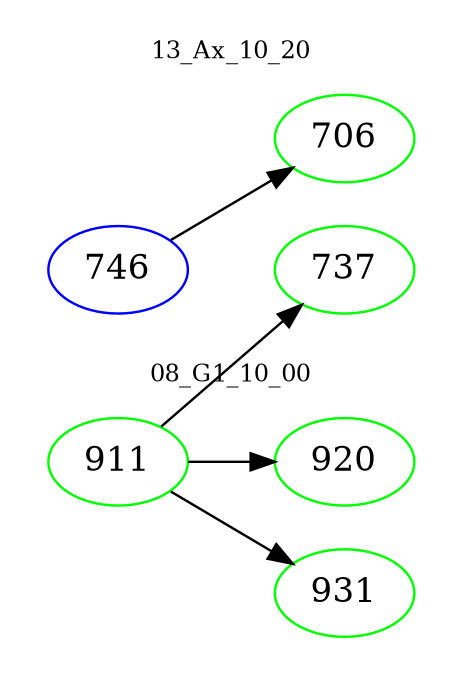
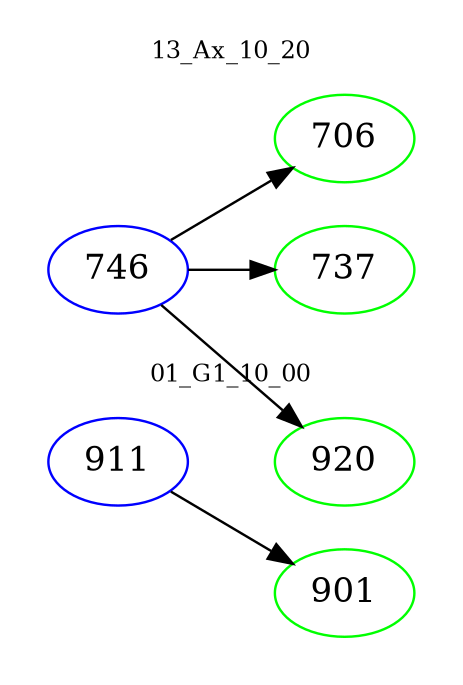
edge "911" -> "737": now "746" -> "737"
cluster "08_G1_10_00": label "08_G1_10_00" -> "01_G1_10_00"
node "911": color green -> blue
edge "911" -> "920": now "746" -> "920"
node "931": label "931" -> "901"
